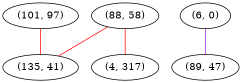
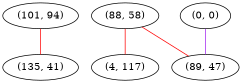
node "(101, 97)": label "(101, 97)" -> "(101, 94)"
node "(6, 0)": label "(6, 0)" -> "(0, 0)"
edge "(88, 58)" -- "(135, 41)": now "(88, 58)" -- "(89, 47)"
node "(4, 317)": label "(4, 317)" -> "(4, 117)"
